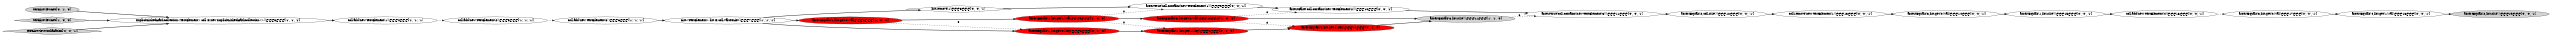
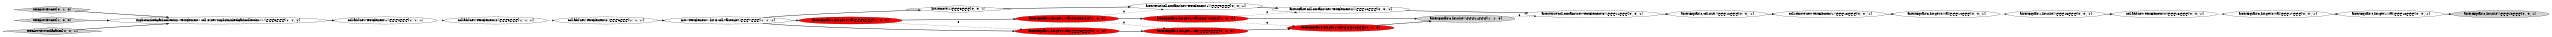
node "testListViewGet['0', '1', '0']": shape ellipse -> diamond
edge "assertEquals(3,list.get(0).val)@@@14@@@['0', '0', '1']" -> "assertEquals(1,list.size())@@@15@@@['0', '0', '1']": style bold -> dashed
